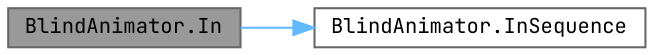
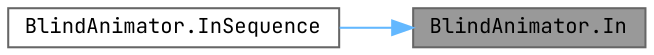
edge "BlindAnimator.In" -> "BlindAnimator.InSequence": reversed
